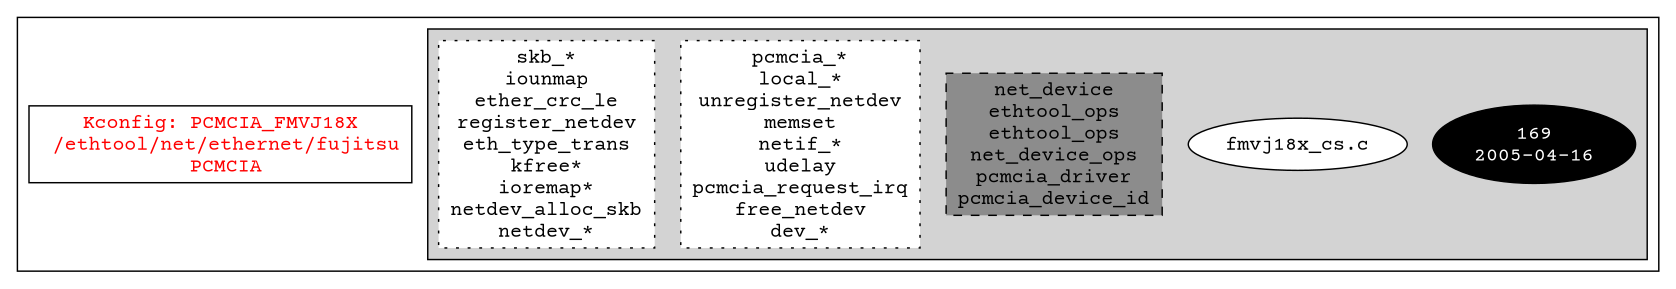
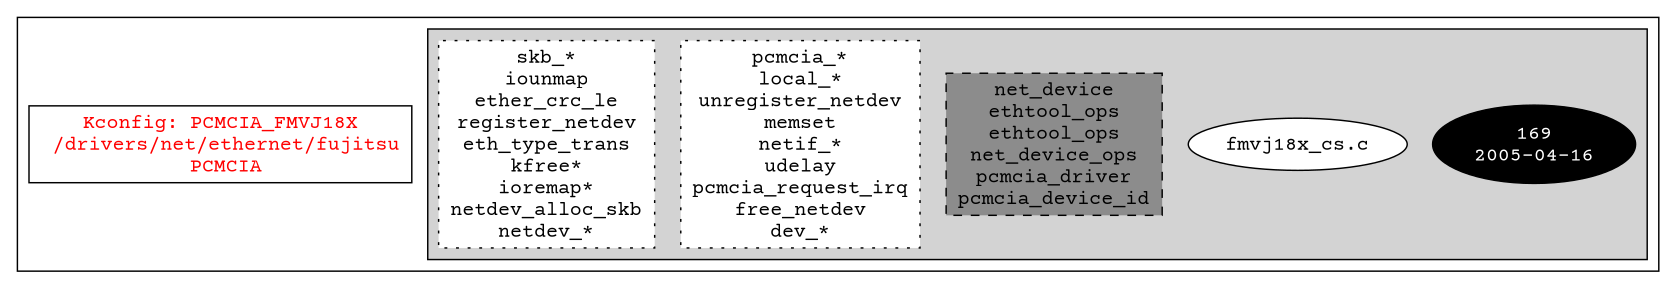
node "Kconfig: PCMCIA_FMVJ18X /ethtool/net/ethernet/fujitsu PCMCIA": label "Kconfig: PCMCIA_FMVJ18X /ethtool/net/ethernet/fujitsu PCMCIA" -> "Kconfig: PCMCIA_FMVJ18X /drivers/net/ethernet/fujitsu PCMCIA"
